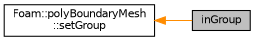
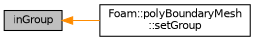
edge "inGroup" -> "Foam::polyBoundaryMesh ::setGroup": reversed
